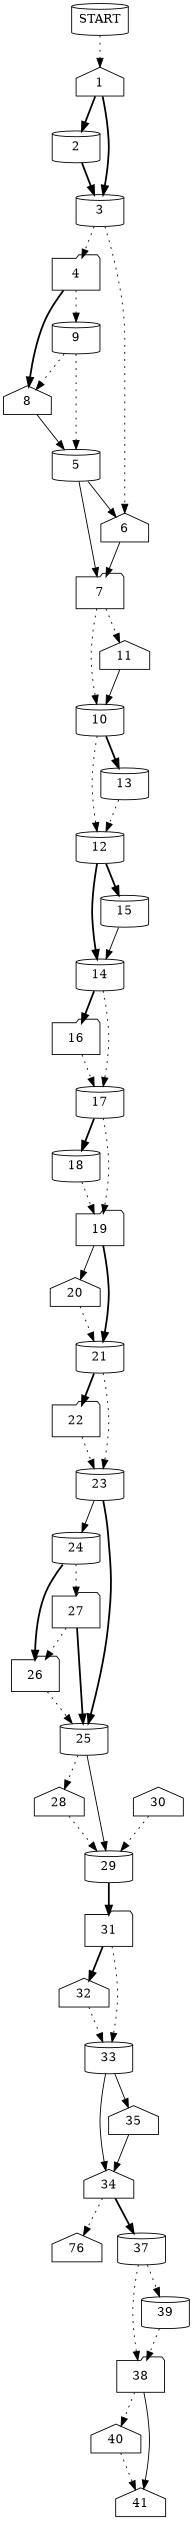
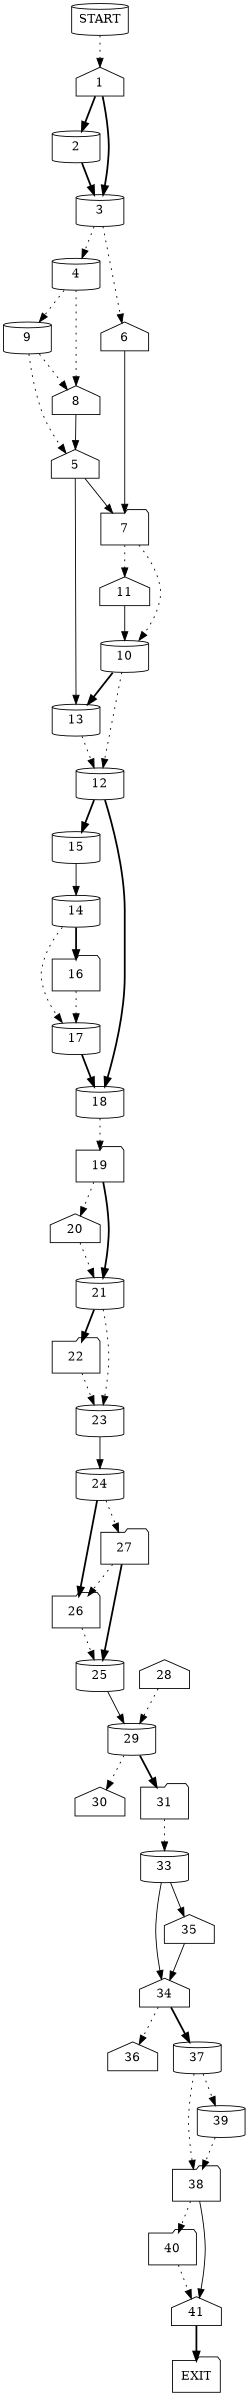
node "4": shape folder -> cylinder
edge "4" -> "8": style bold -> dotted
node "5": shape cylinder -> house
edge "5" -> "6": now "5" -> "13"
edge "12" -> "14": now "12" -> "18"
edge "17" -> "19": removed
edge "19" -> "20": style solid -> dotted
edge "23" -> "25": removed
edge "25" -> "28": removed
edge "30" -> "29": reversed
node "32": removed
node "76": label "76" -> "36"
node "EXIT": added
node "40": shape house -> folder
